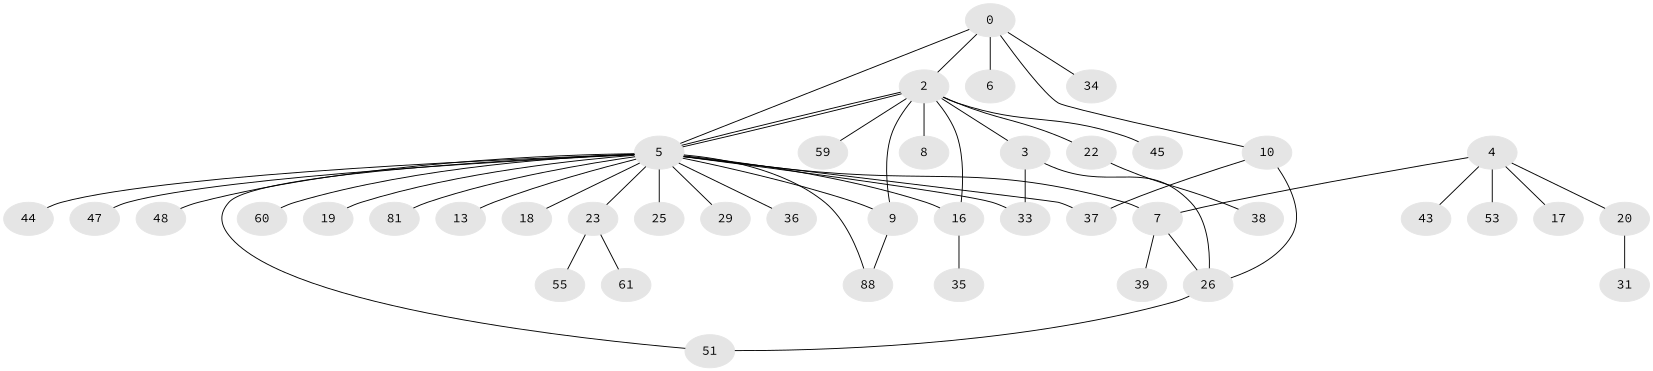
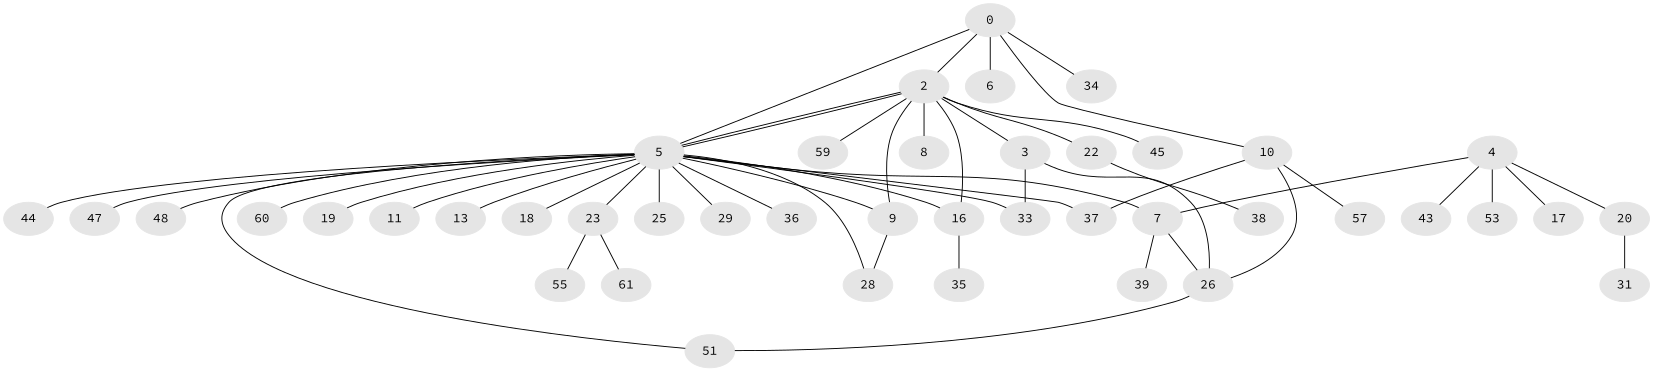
node "81": label "81" -> "11"
node "57": added
node "88": label "88" -> "28"
